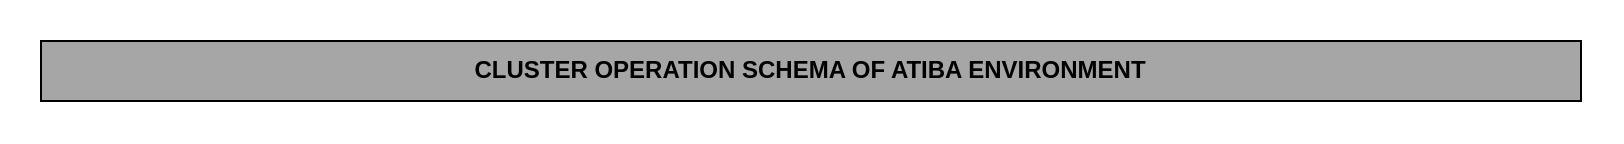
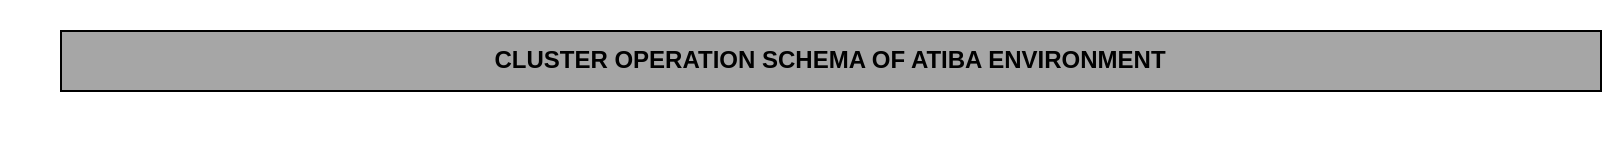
node "CLUSTER OPERATION SCHEMA OF ATIBA ENVIRONMENT": moved (811, 71) -> (831, 61)
